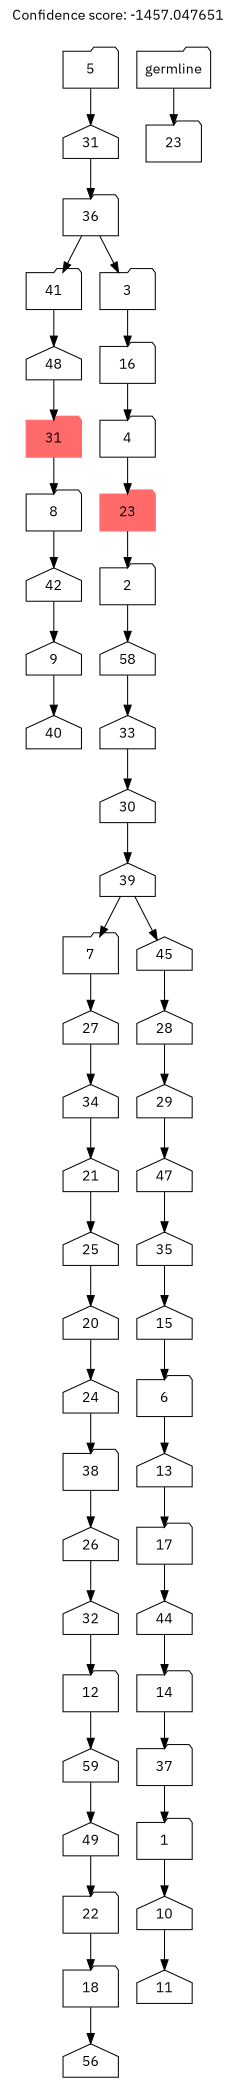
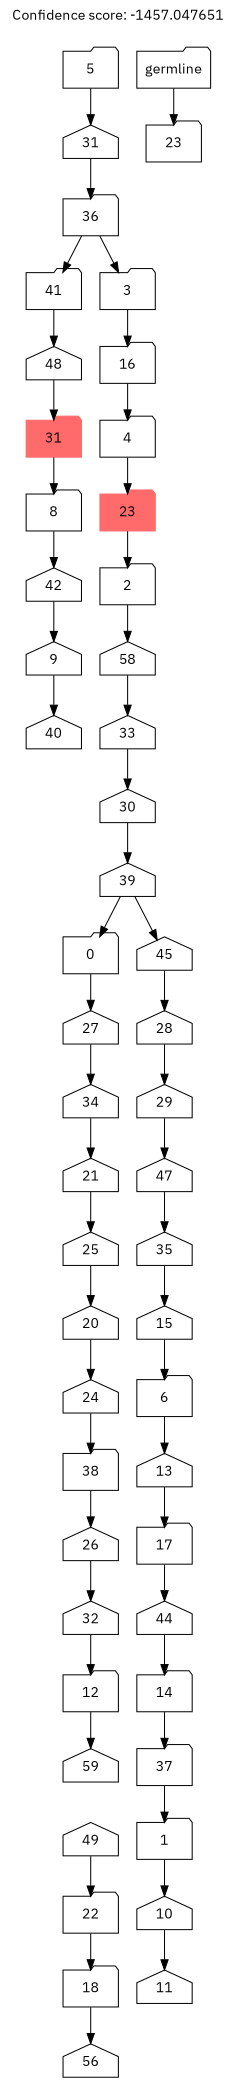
node "7": label "7" -> "0"
edge "59" -> "49": removed
